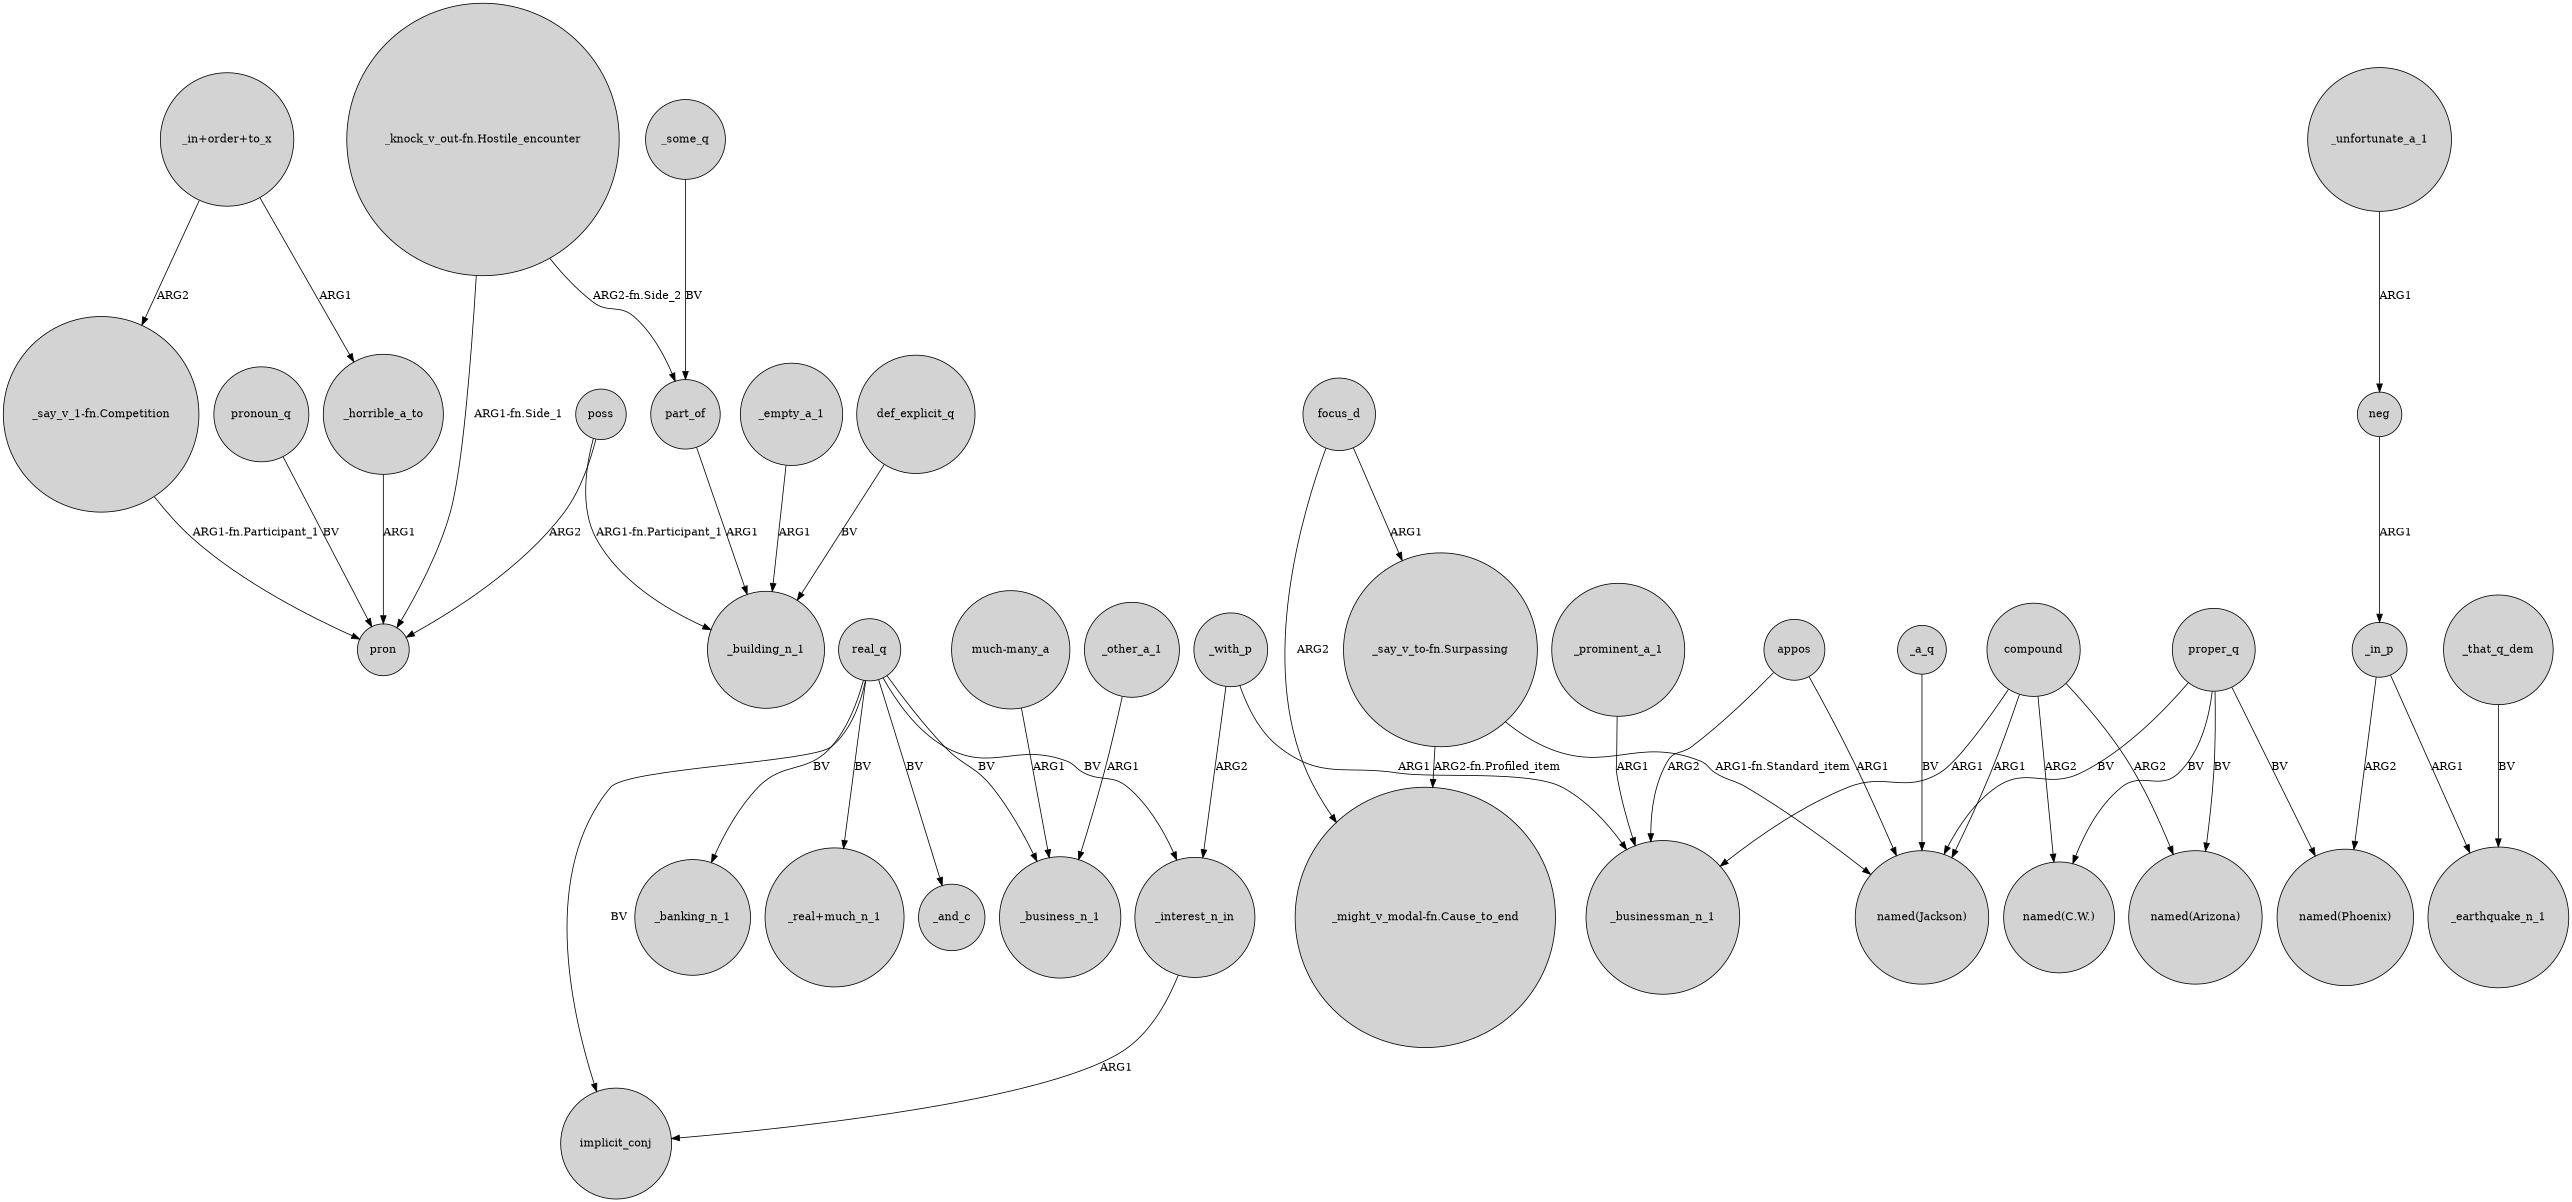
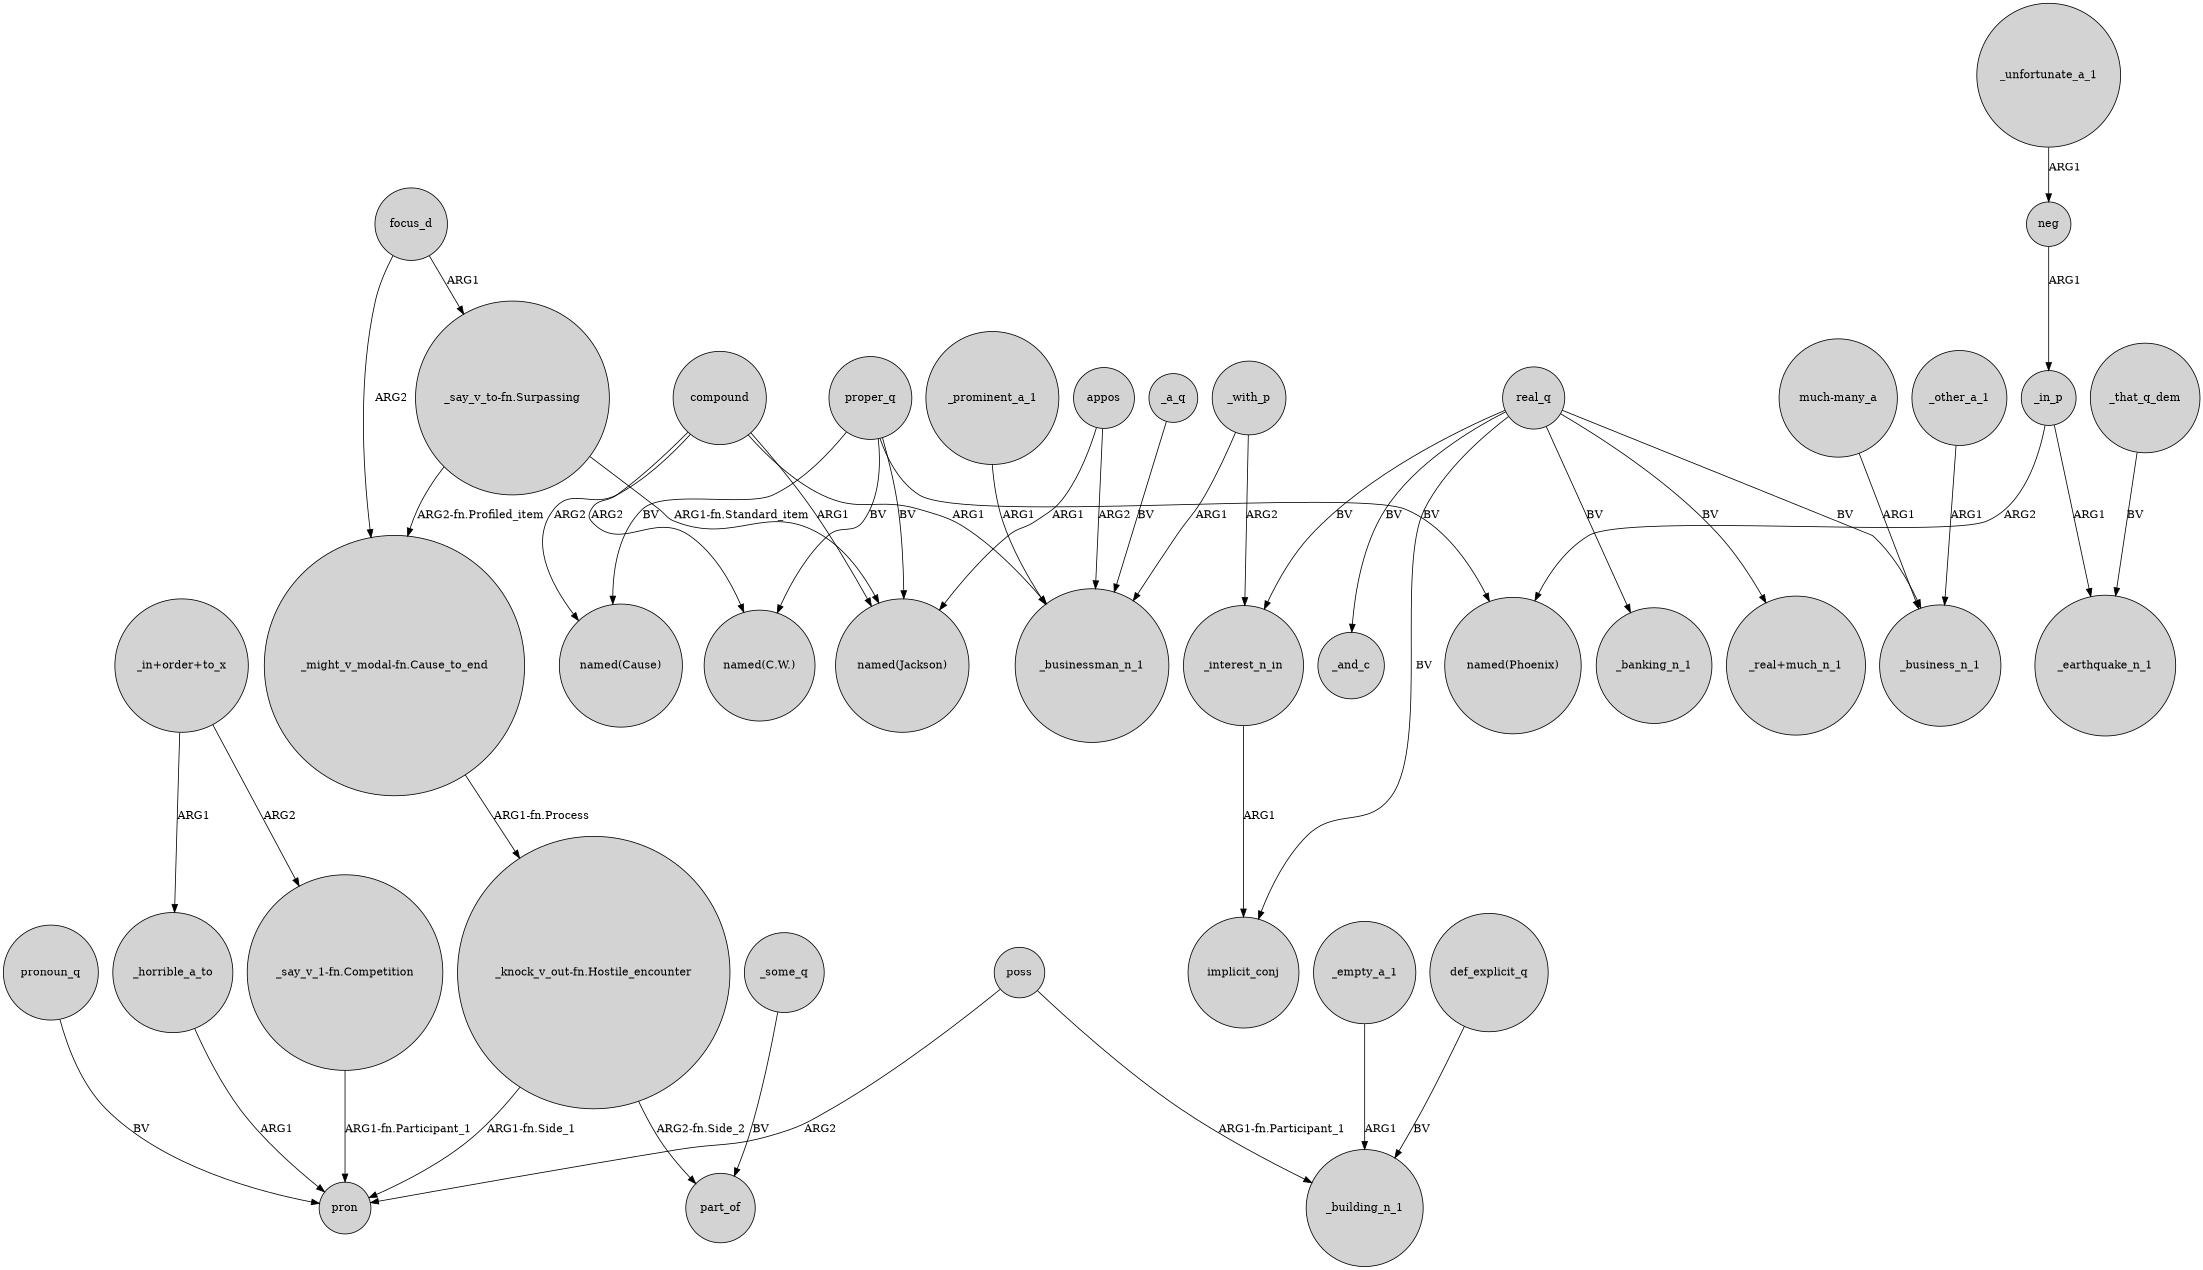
edge "part_of" -> "_building_n_1": removed, label "ARG1"
edge "_a_q" -> "named(Jackson)": now "_a_q" -> "_businessman_n_1"
edge "_might_v_modal-fn.Cause_to_end" -> "_knock_v_out-fn.Hostile_encounter": added, label "ARG1-fn.Process"
node "named(Arizona)": label "named(Arizona)" -> "named(Cause)"
